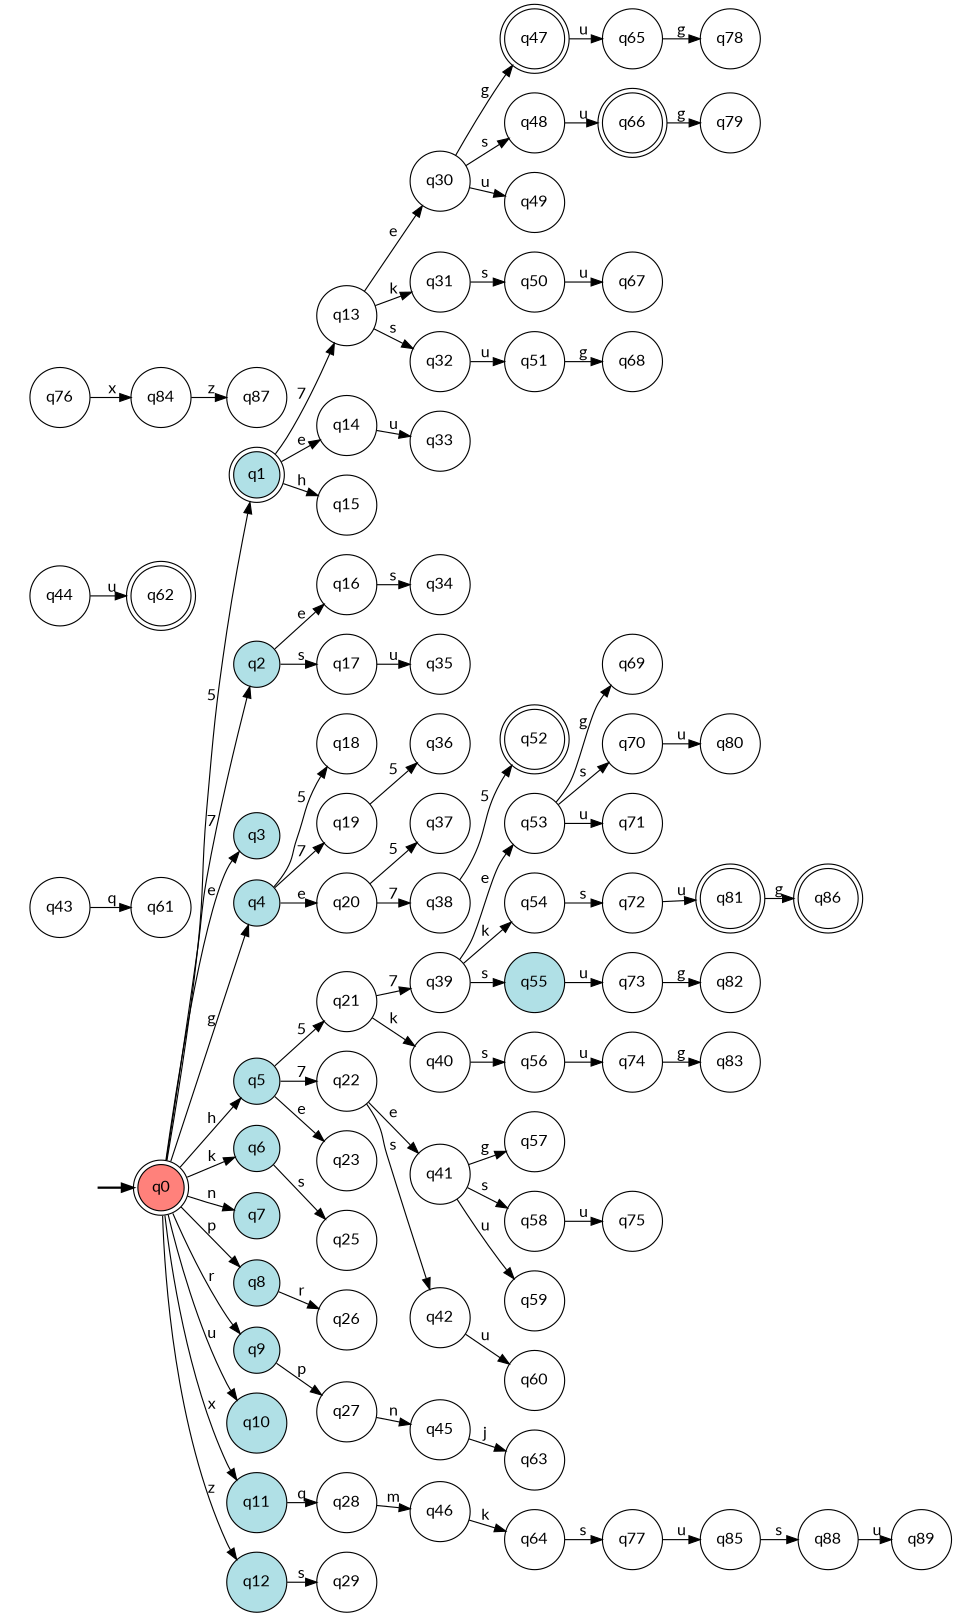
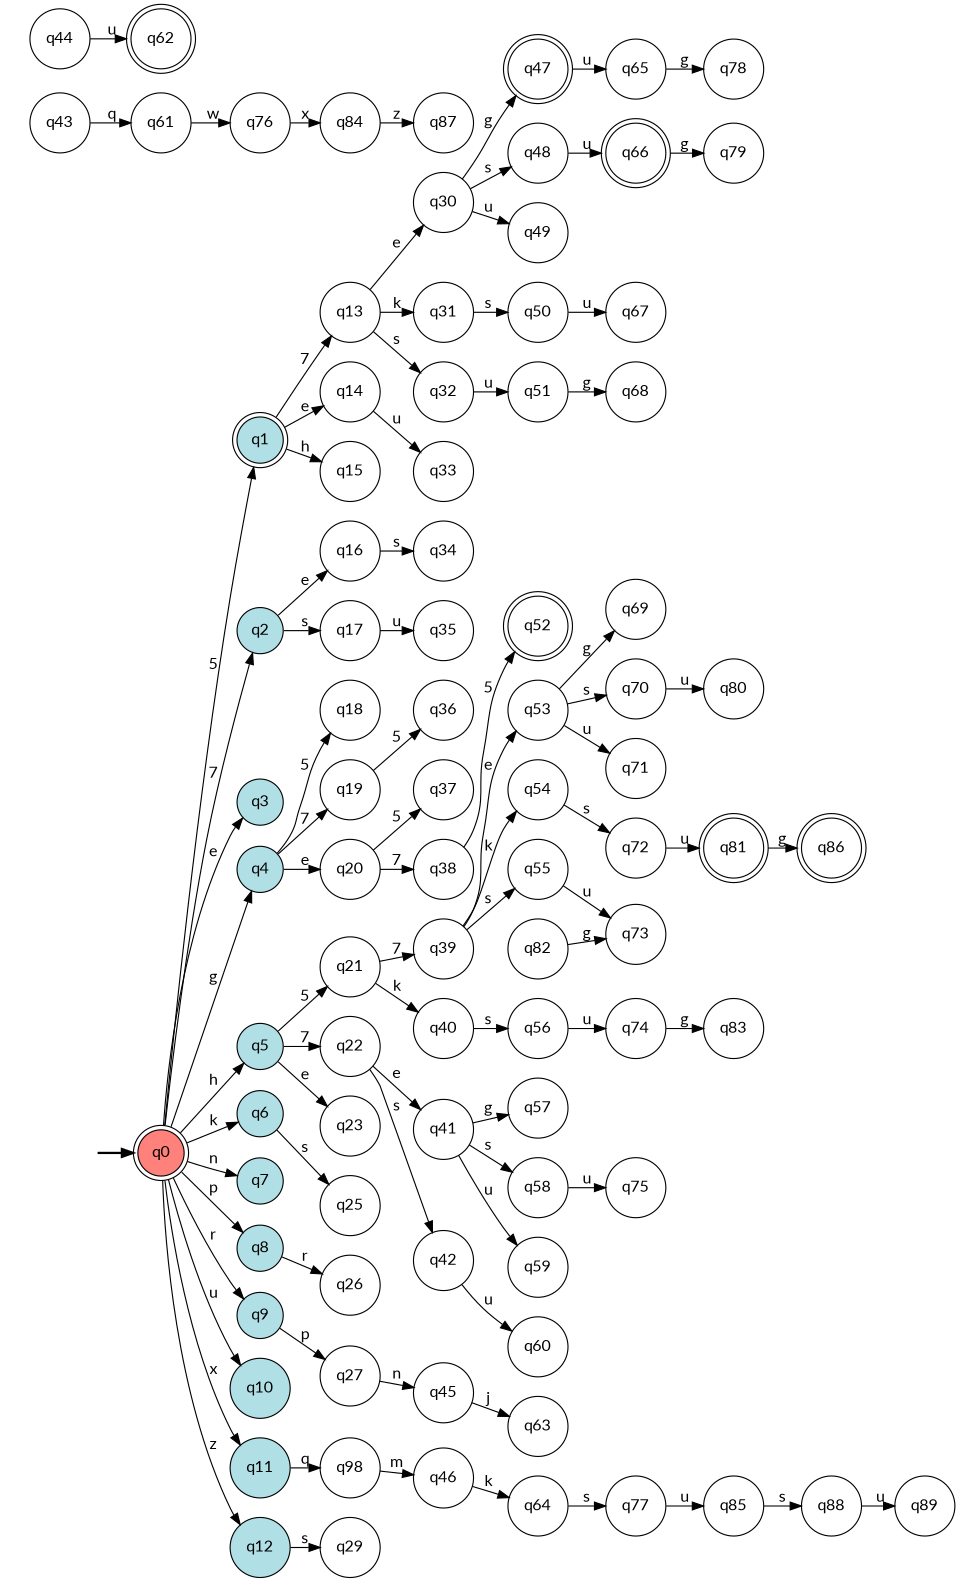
edge "q61" -> "q76": added, label "w"
node "q55": fillcolor powderblue -> white
edge "q73" -> "q82": reversed
node "q28": label "q28" -> "q98"
